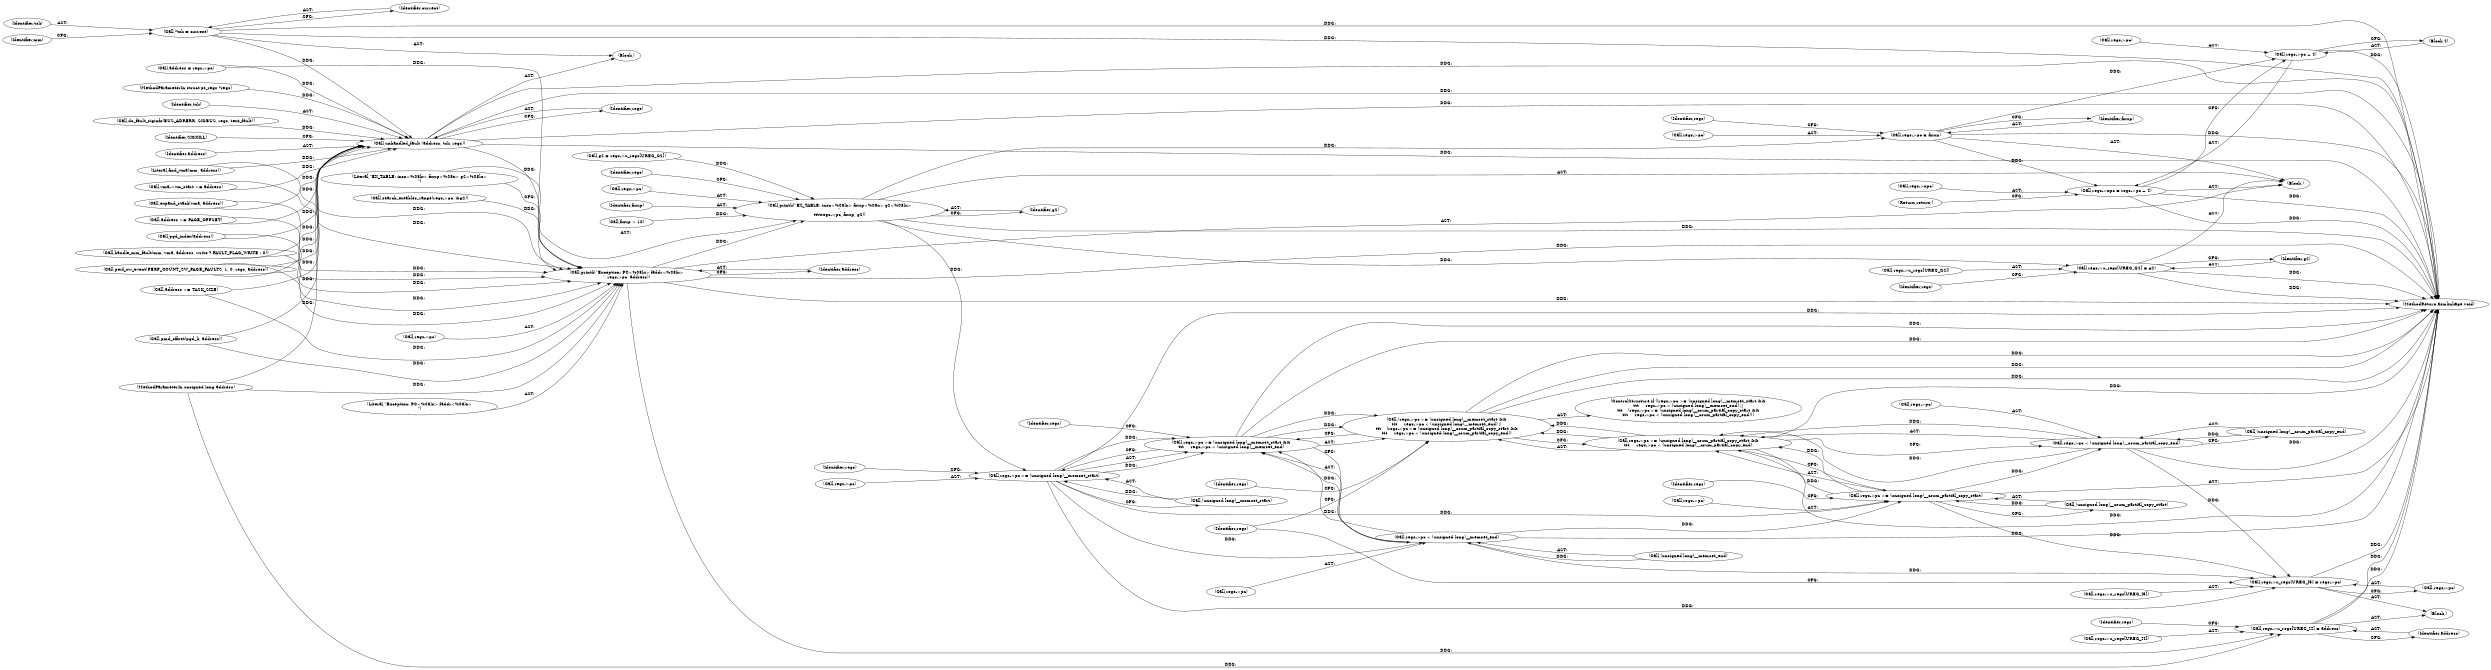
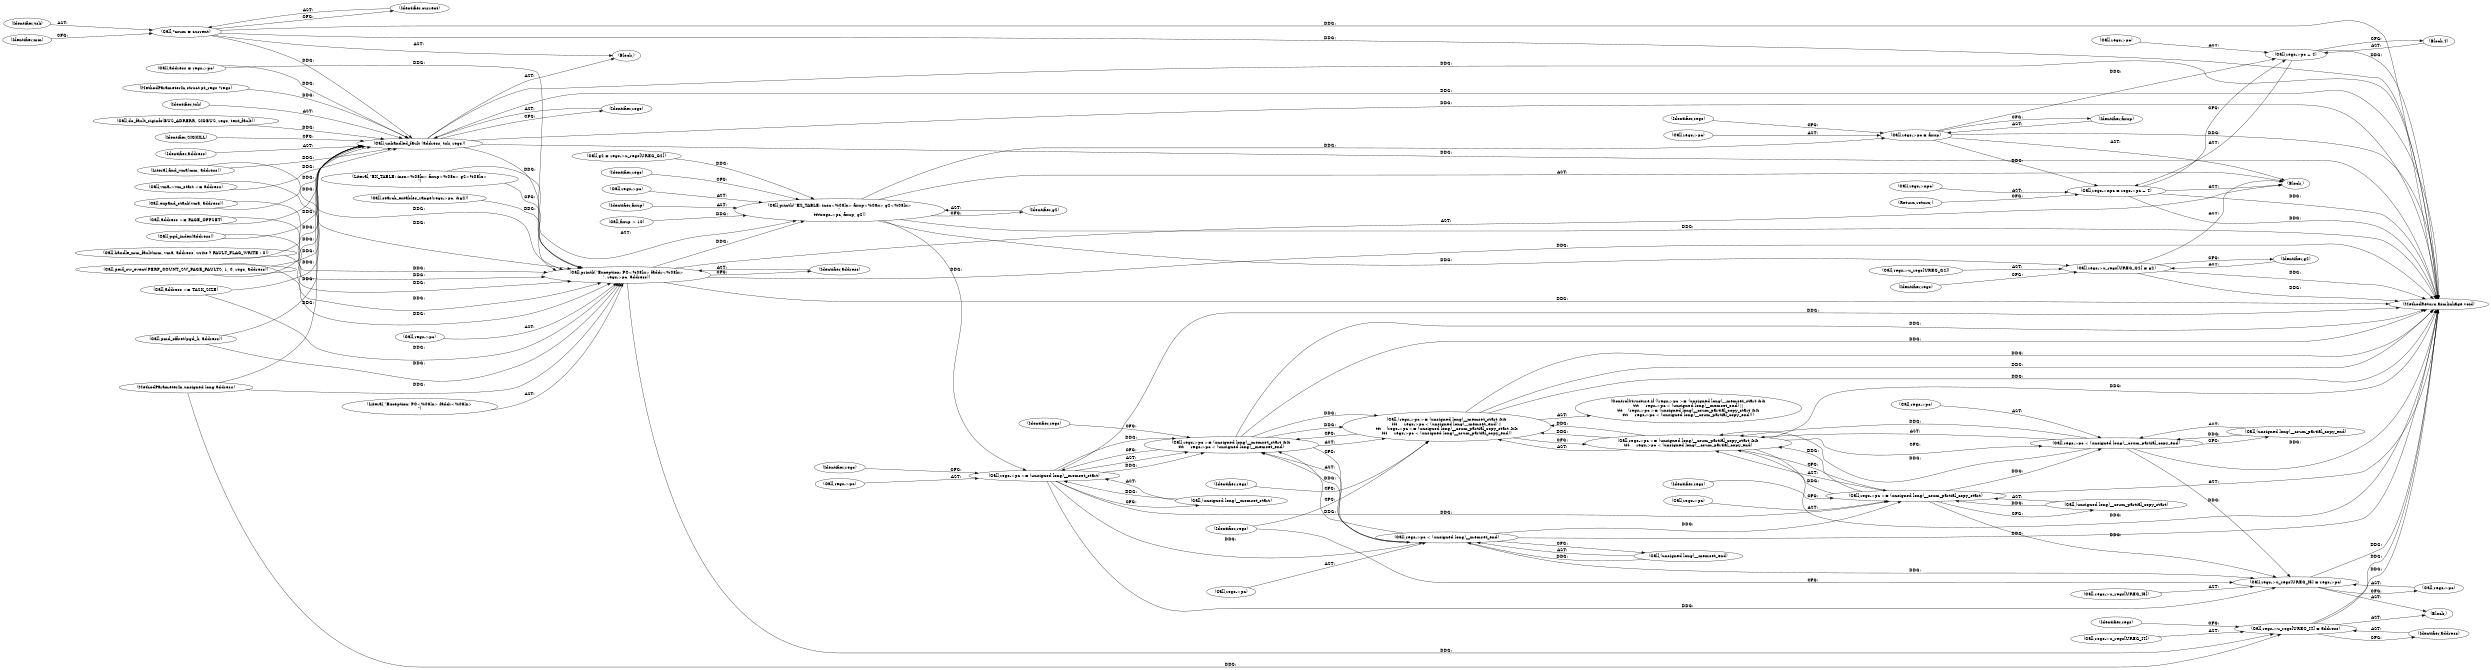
node "(Call,*tsk = current)": label "(Call,*tsk = current)" -> "(Call,*csum = current)"
edge "(Call,regs->pc < (unsigned long)__memset_end)" -> "(Call,(unsigned long)__memset_end)": added, label "CFG:"
